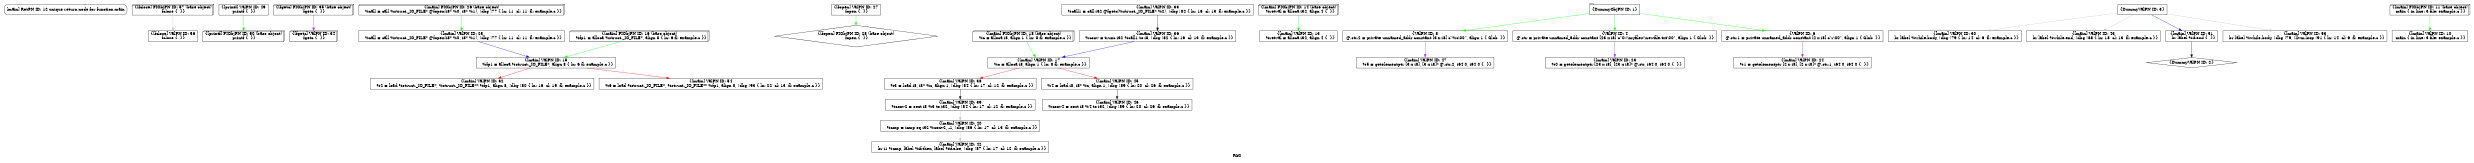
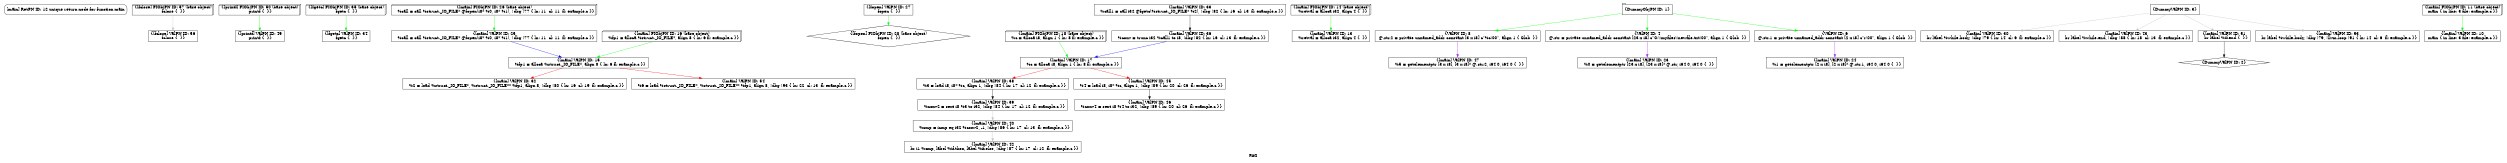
edge "{[printf] ValPN ID: 49 printf {  }}" -> "{[printf] FIObjPN ID: 50 (base object) printf {  }}": reversed
edge "{[fgetc] FIObjPN ID: 35 (base object) fgetc {  }}" -> "{[fgetc] ValPN ID: 34 fgetc {  }}": color purple -> green
edge "{DummyValPN ID: 3}" -> "{[main] ValPN ID: 51 br label %if.end {  }}": color blue -> grey
node "{[fgetc] ValPN ID: 34 fgetc {  }}": shape box3d -> box
